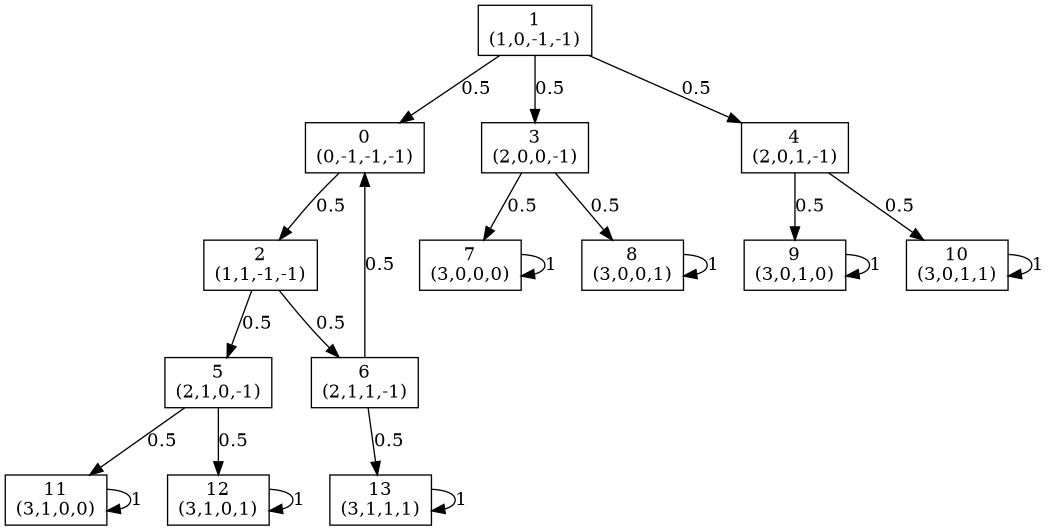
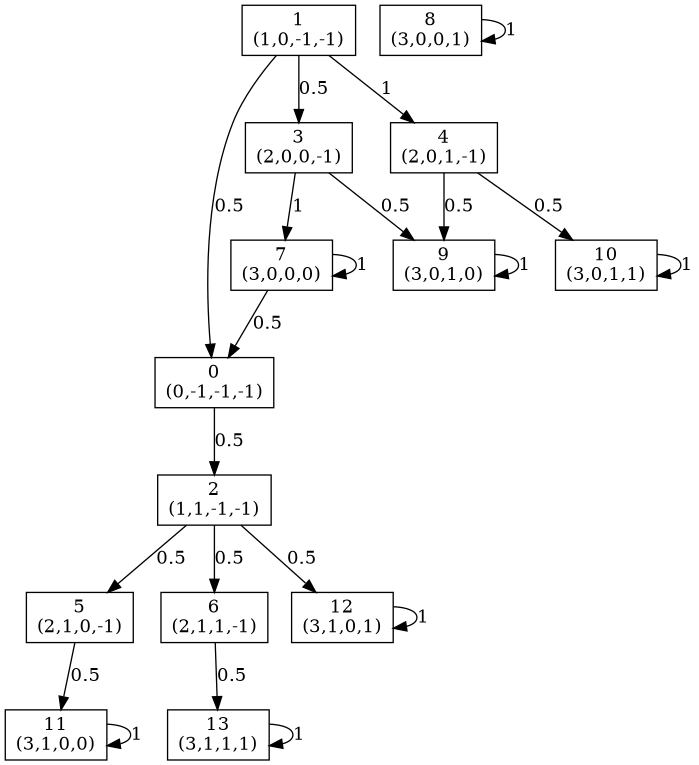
edge "1 (1,0,-1,-1)" -> "4 (2,0,1,-1)": label "0.5" -> "1"
edge "3 (2,0,0,-1)" -> "8 (3,0,0,1)": now "3 (2,0,0,-1)" -> "9 (3,0,1,0)"
edge "3 (2,0,0,-1)" -> "7 (3,0,0,0)": label "0.5" -> "1"
edge "6 (2,1,1,-1)" -> "0 (0,-1,-1,-1)": now "7 (3,0,0,0)" -> "0 (0,-1,-1,-1)"
edge "5 (2,1,0,-1)" -> "12 (3,1,0,1)": now "2 (1,1,-1,-1)" -> "12 (3,1,0,1)"
